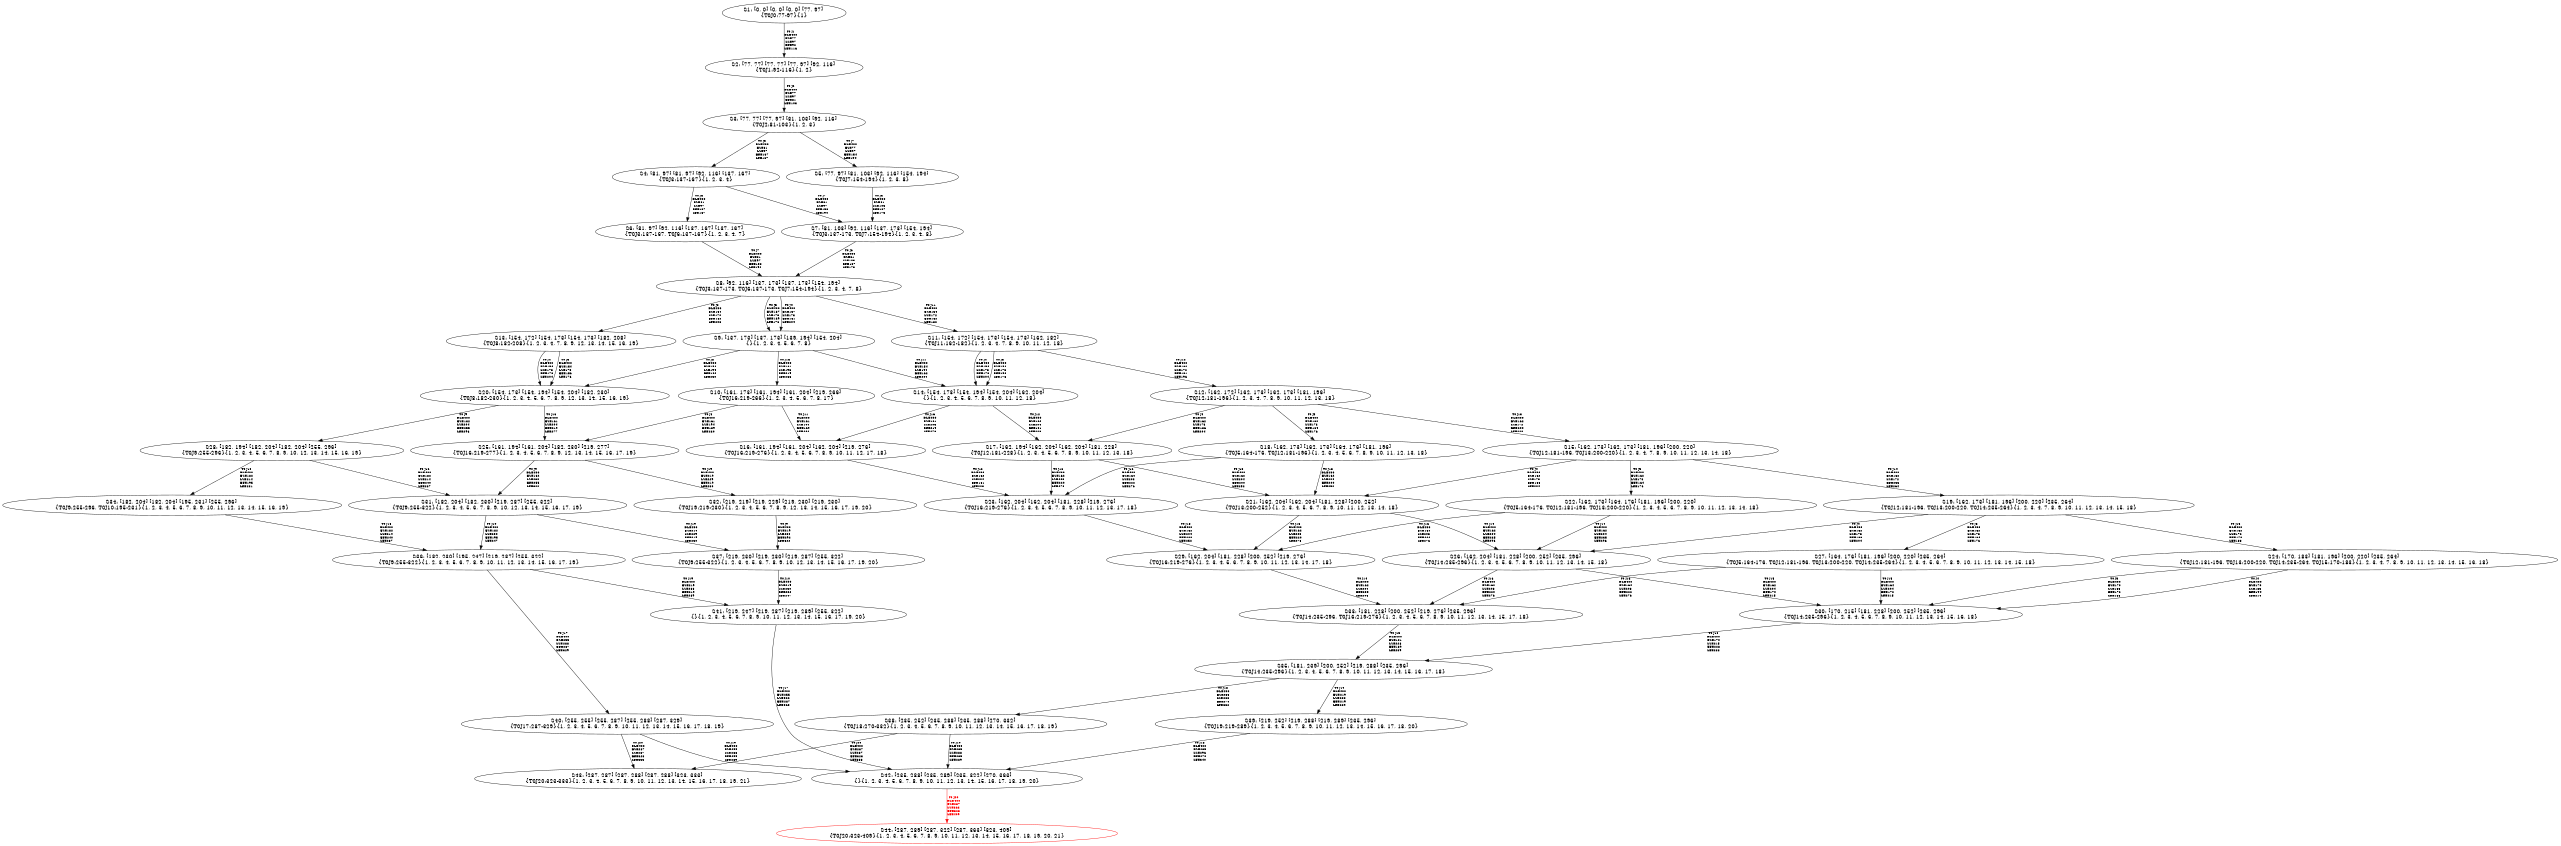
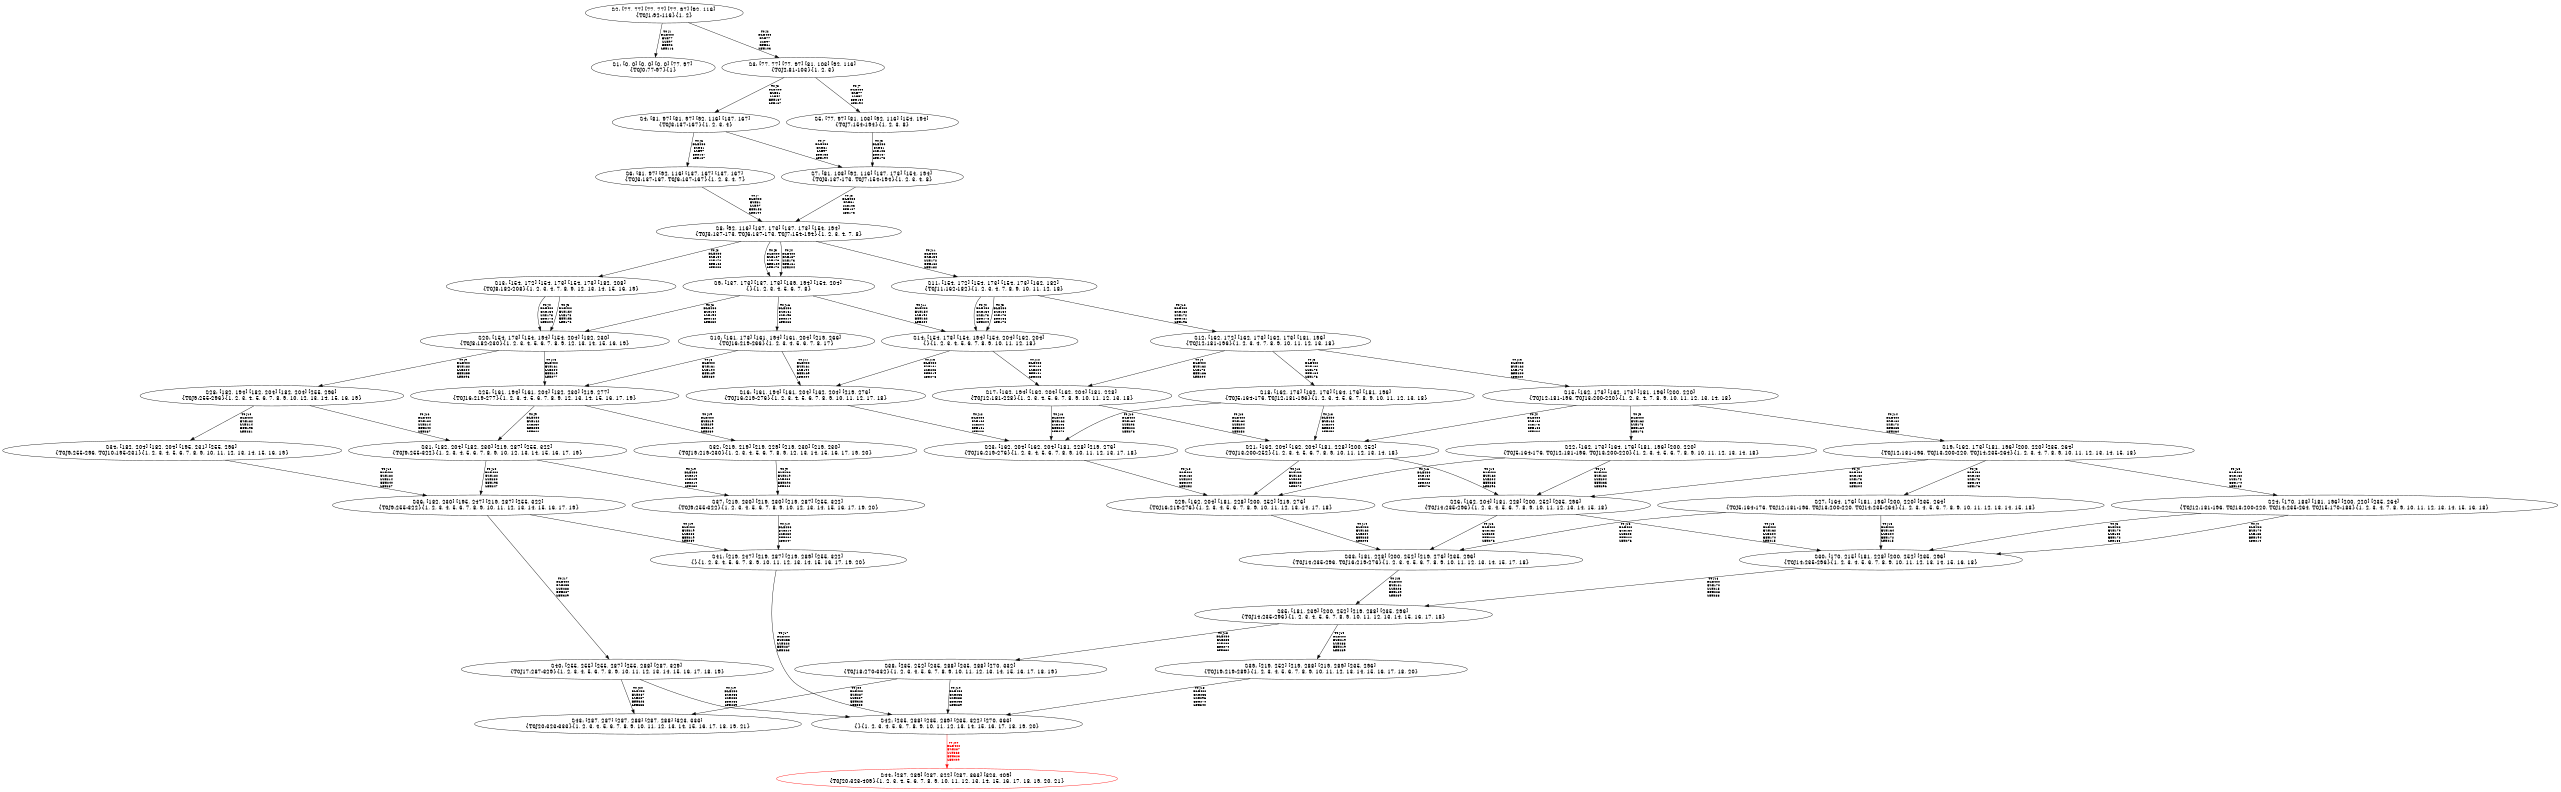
edge "S1: [0, 0] [0, 0] [0, 0] [77, 97] {T0J0:77-97}{1}" -> "S2: [77, 77] [77, 77] [77, 97] [92, 116] {T0J1:92-116}{1, 2}": reversed
